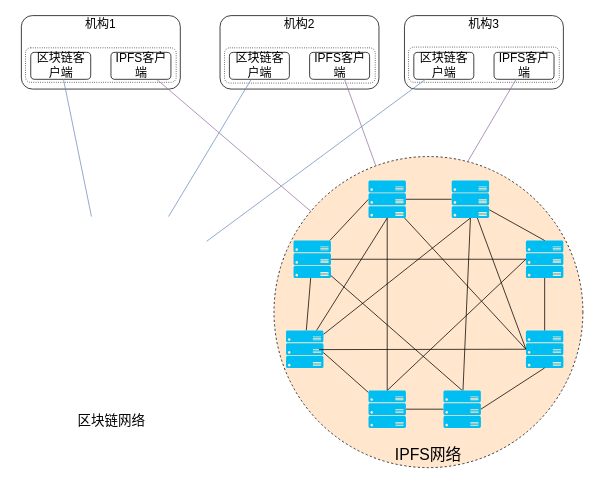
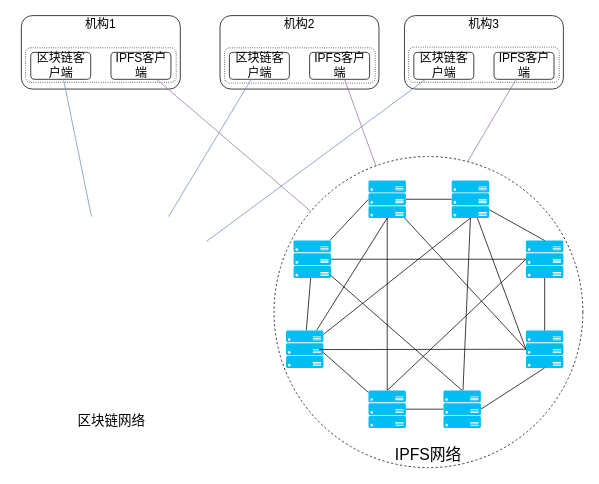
node "IPFS网络": fillcolor #ffe6cc -> #ffffff
